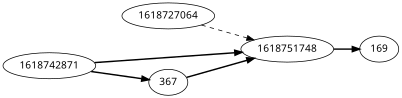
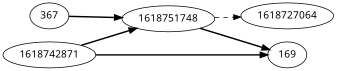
edge "1618727064" -> "1618751748": reversed
edge "1618742871" -> "367": now "1618742871" -> "169"
